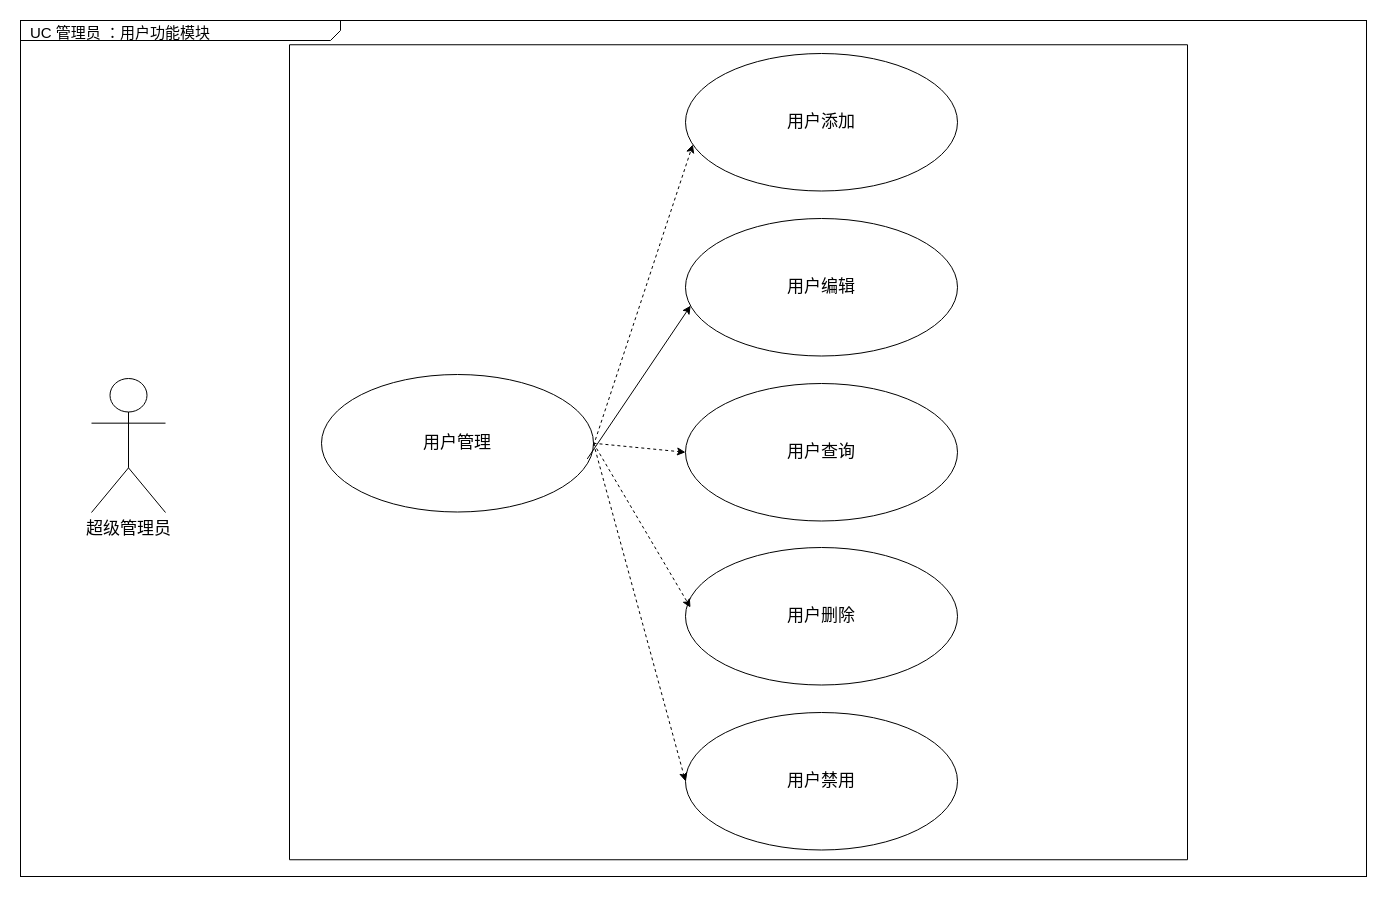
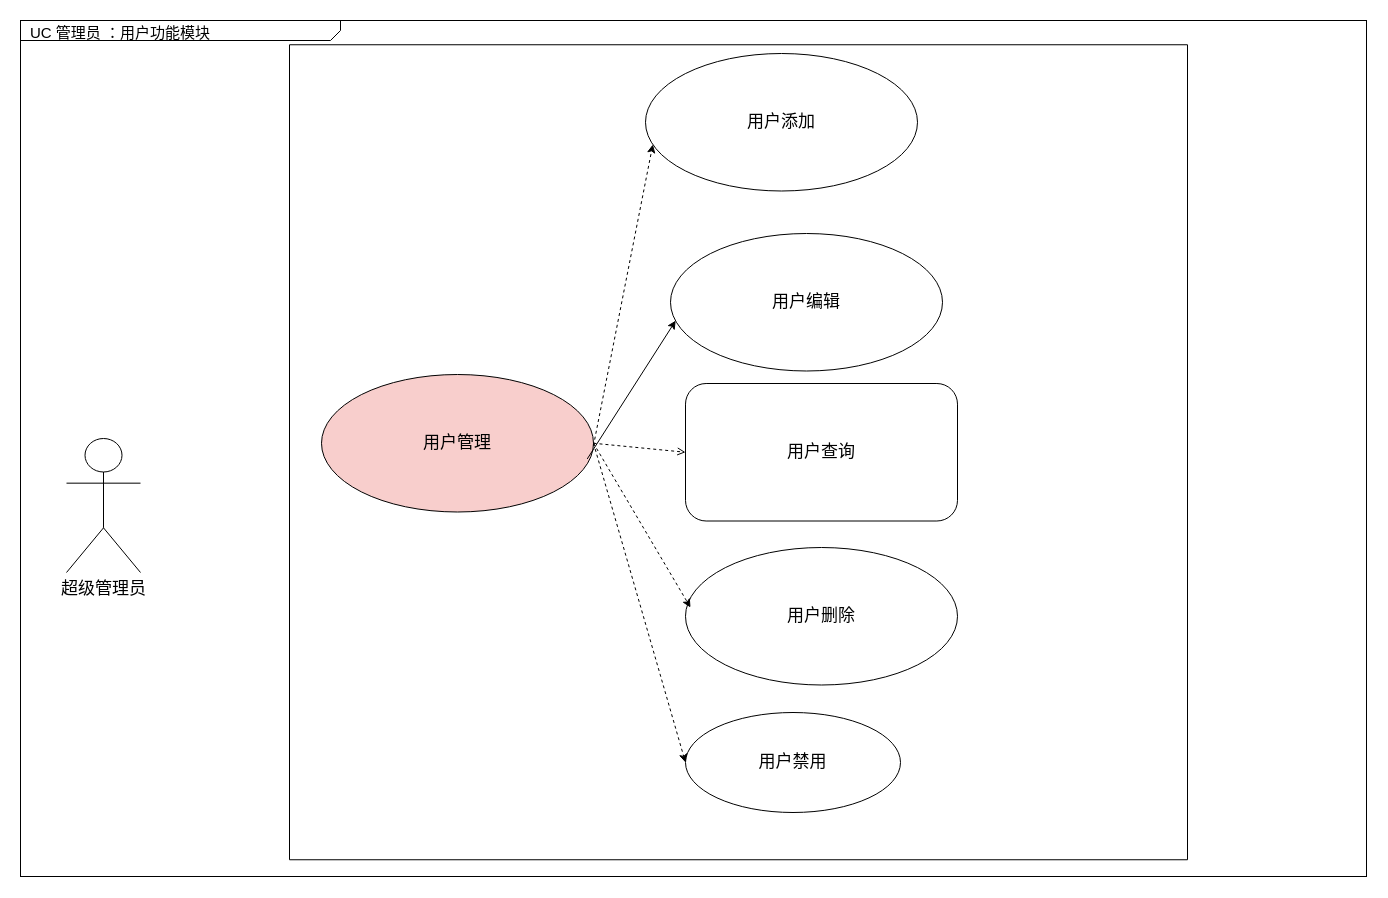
node "用户添加": moved (822, 122) -> (782, 122)
node "用户编辑": moved (822, 287) -> (807, 302)
node "用户管理": fillcolor #ffffff -> #f8cecc
node "超级管理员": moved (129, 446) -> (104, 506)
edge "用户管理" -> "用户查询": arrowhead classic -> open
node "用户查询": shape ellipse -> rounded rectangle
node "用户禁用": size 272x138 -> 215x100
